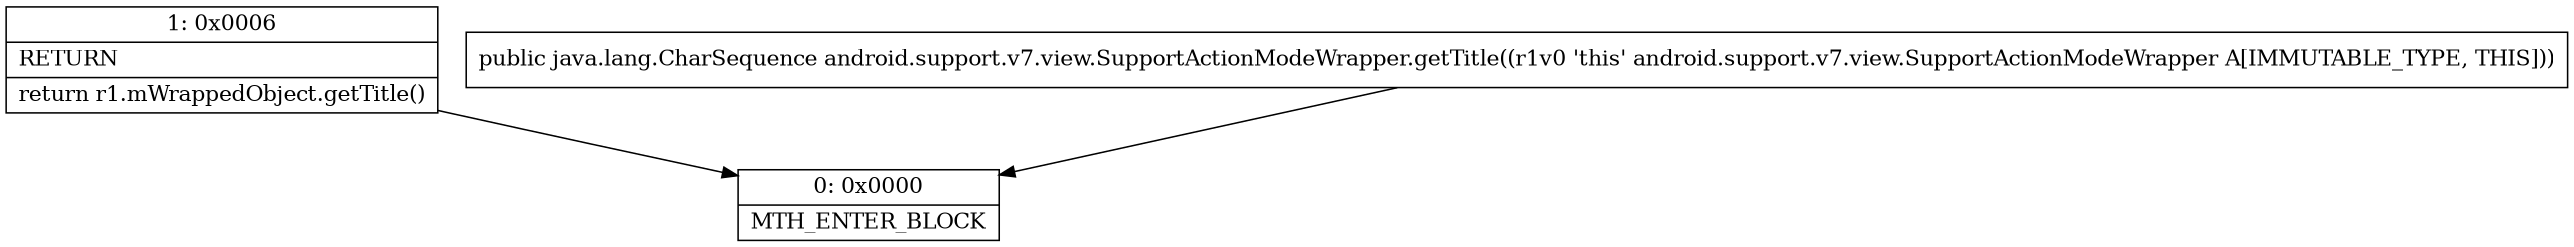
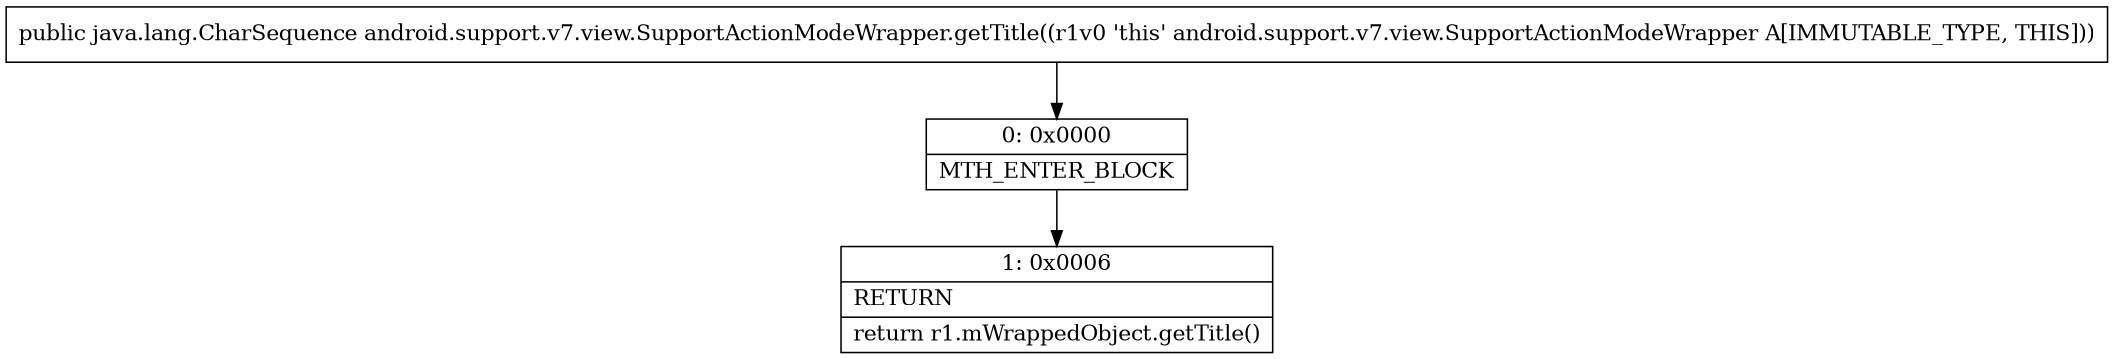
edge "1: 0x0006" -> "0: 0x0000": reversed
